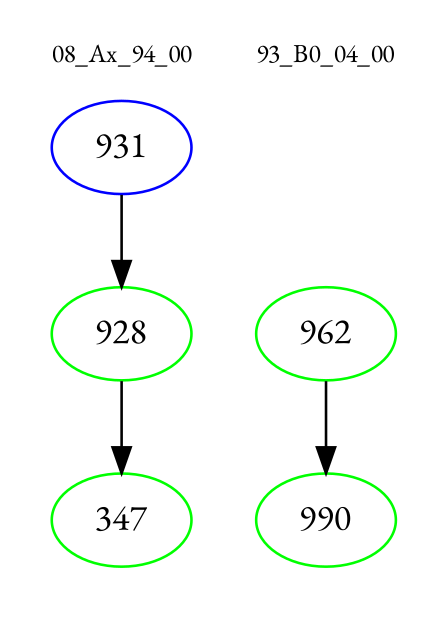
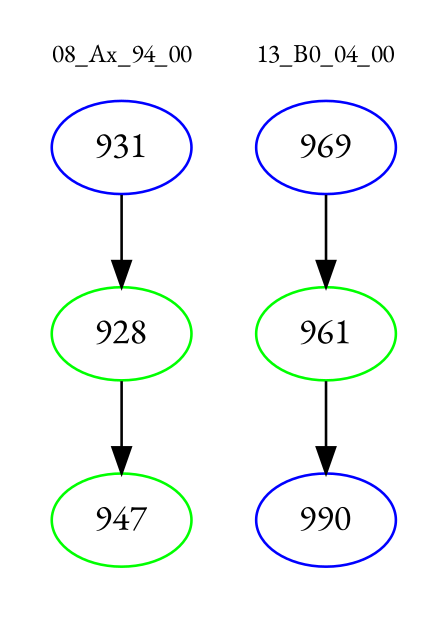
cluster "93_B0_04_00": label "93_B0_04_00" -> "13_B0_04_00"
node "969": added
node "962": label "962" -> "961"
node "347": label "347" -> "947"
node "990": color green -> blue
